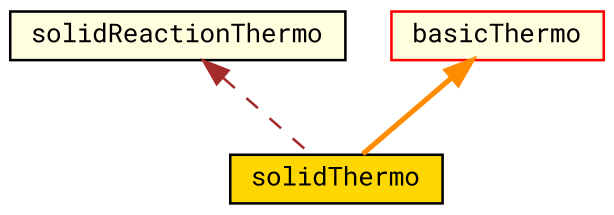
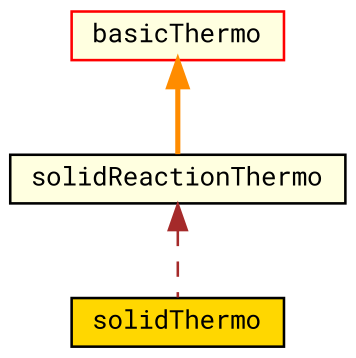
edge "solidThermo" -> "basicThermo": now "solidReactionThermo" -> "basicThermo"
